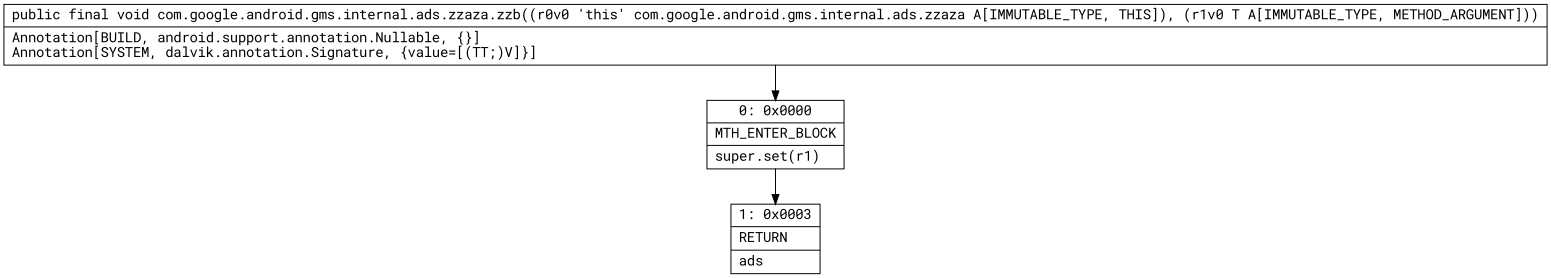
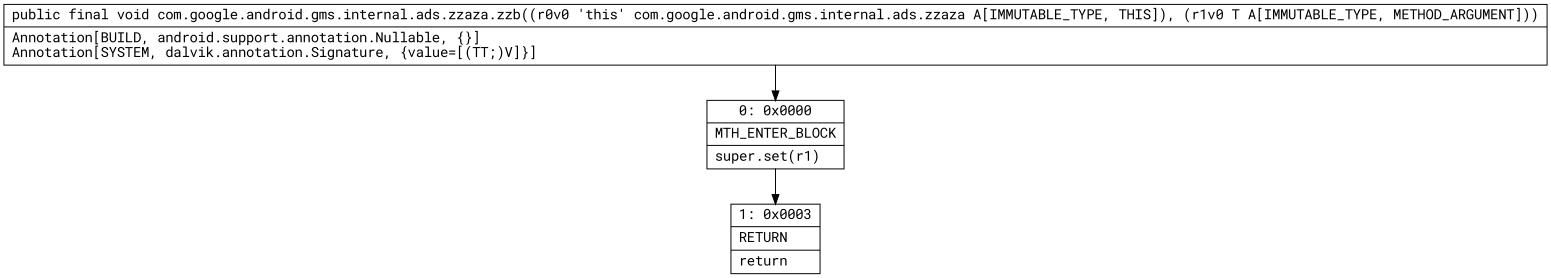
node "1: 0x0003": text "ads" -> "return"
